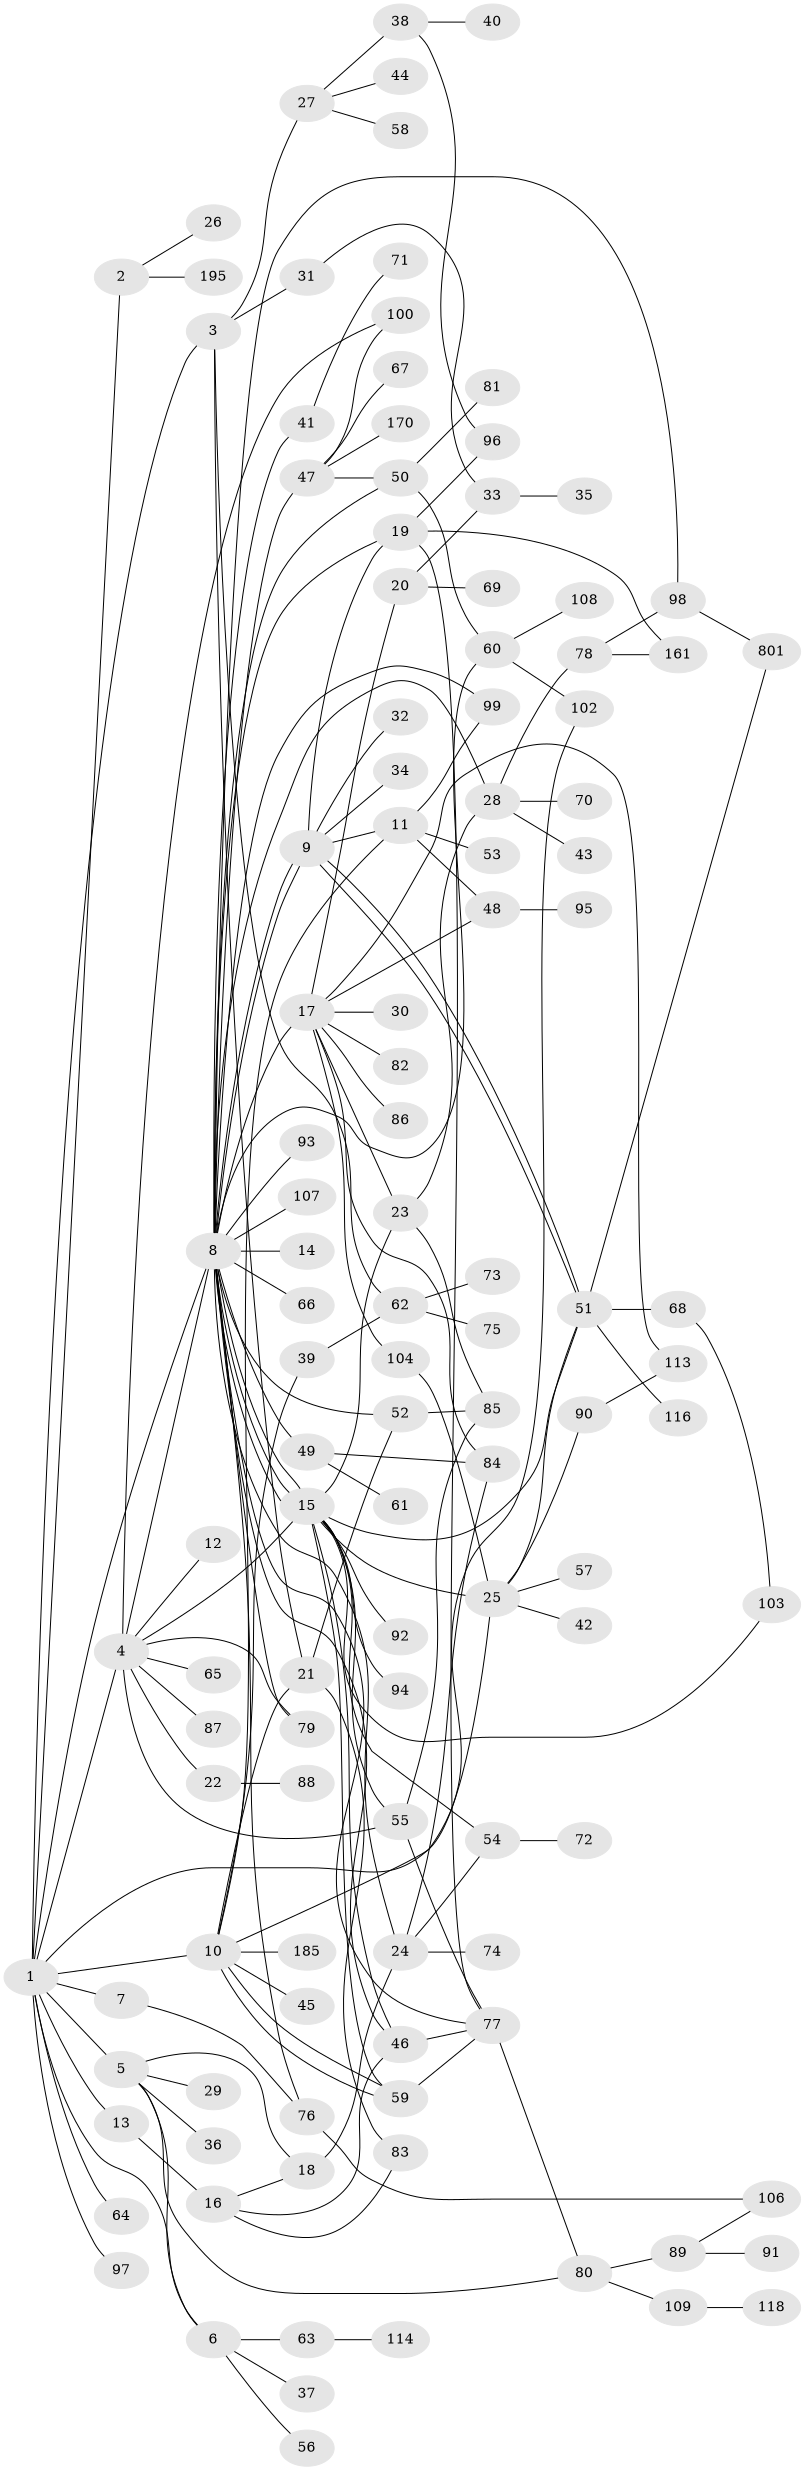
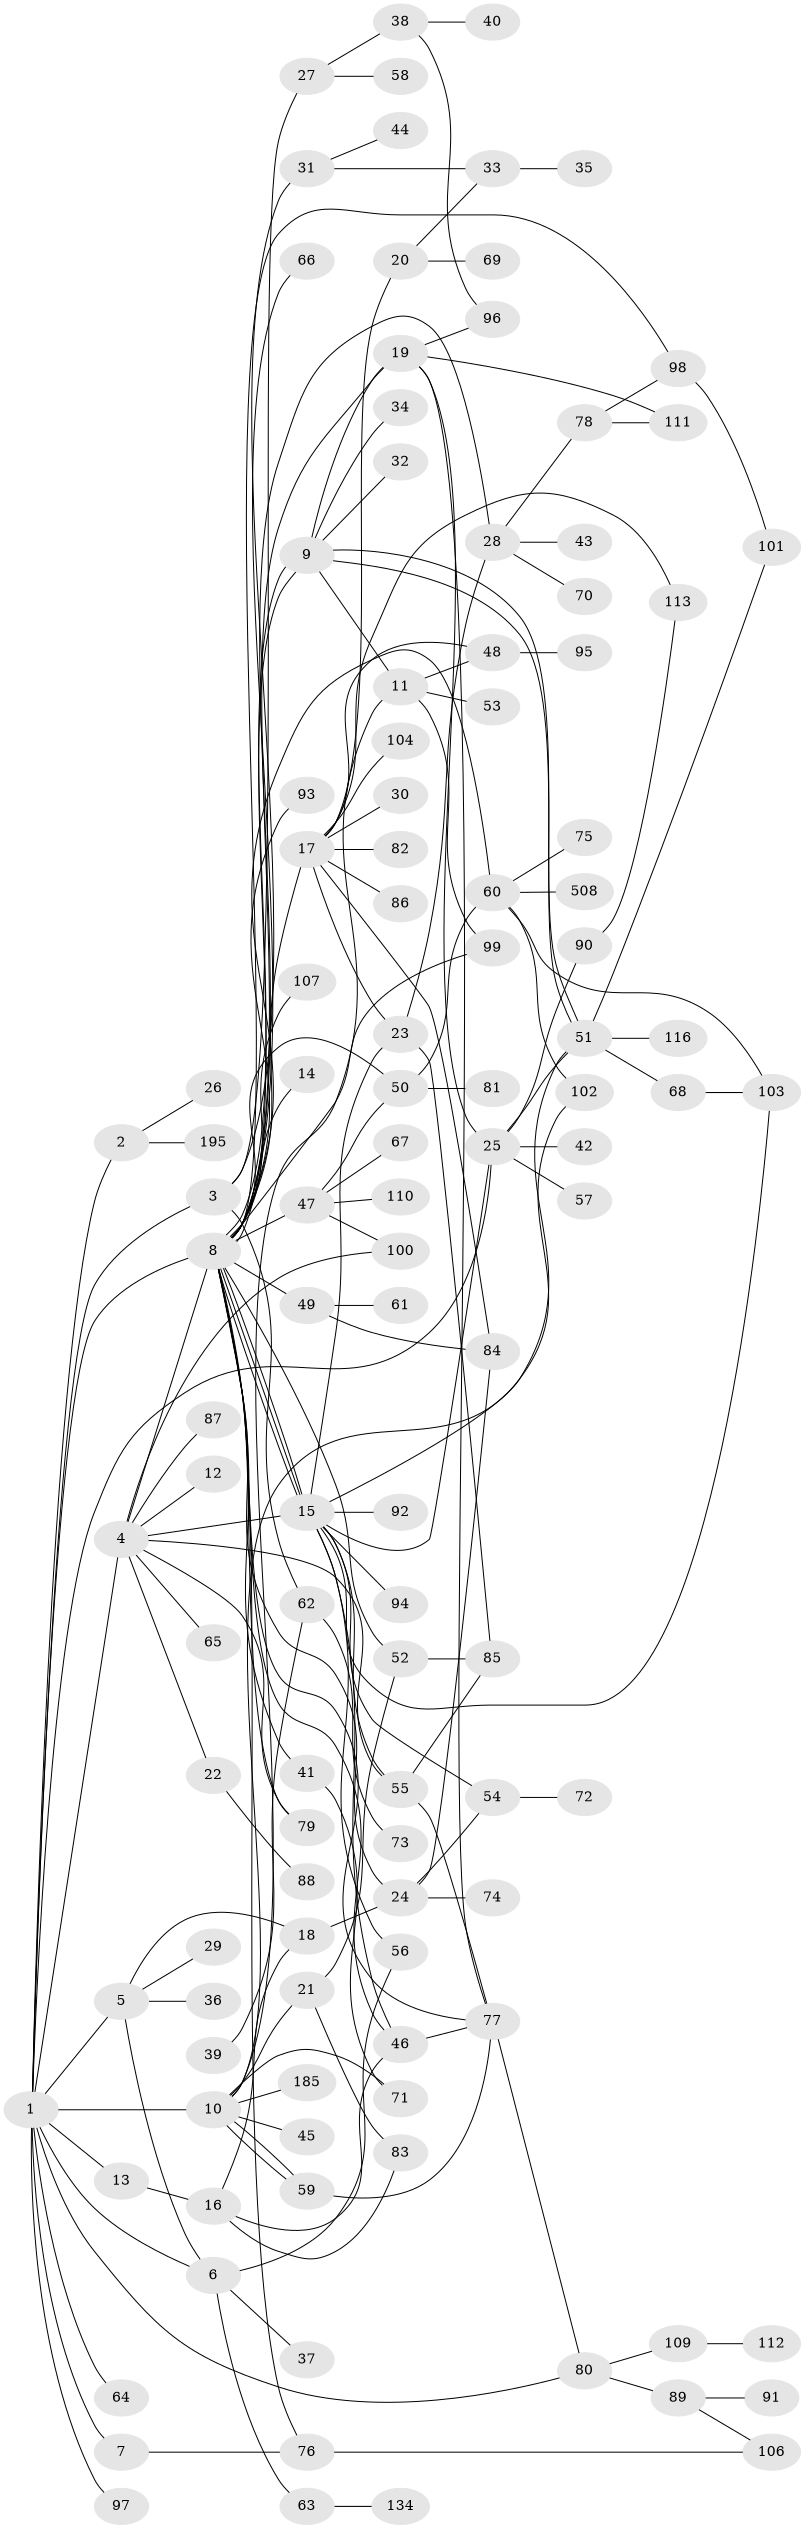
edge "44" -- "27": now "44" -- "31"
node "170": label "170" -> "110"
node "108": label "108" -> "508"
node "801": label "801" -> "101"
node "161": label "161" -> "111"
edge "60" -- "103": added
edge "3" -- "21": removed
edge "62" -- "75": now "60" -- "75"
edge "104" -- "25": now "19" -- "25"
edge "39" -- "10": now "71" -- "10"
edge "15" -- "59": now "15" -- "56"
edge "5" -- "80": now "1" -- "80"
node "118": label "118" -> "112"
node "114": label "114" -> "134"
